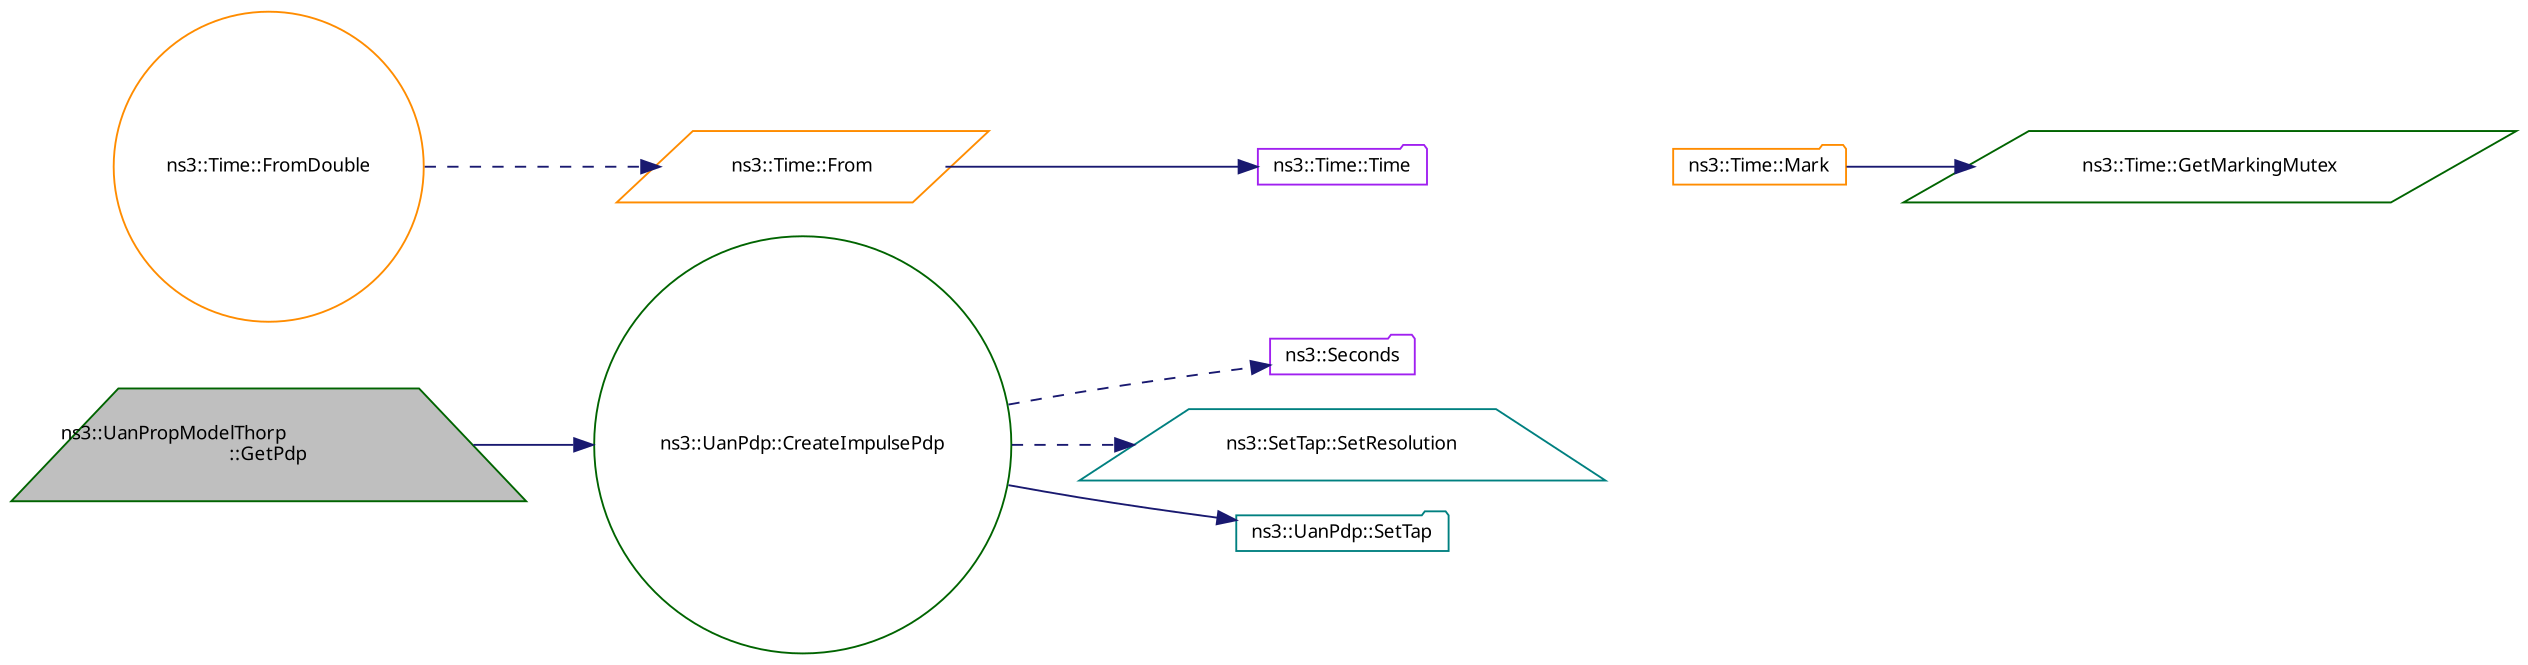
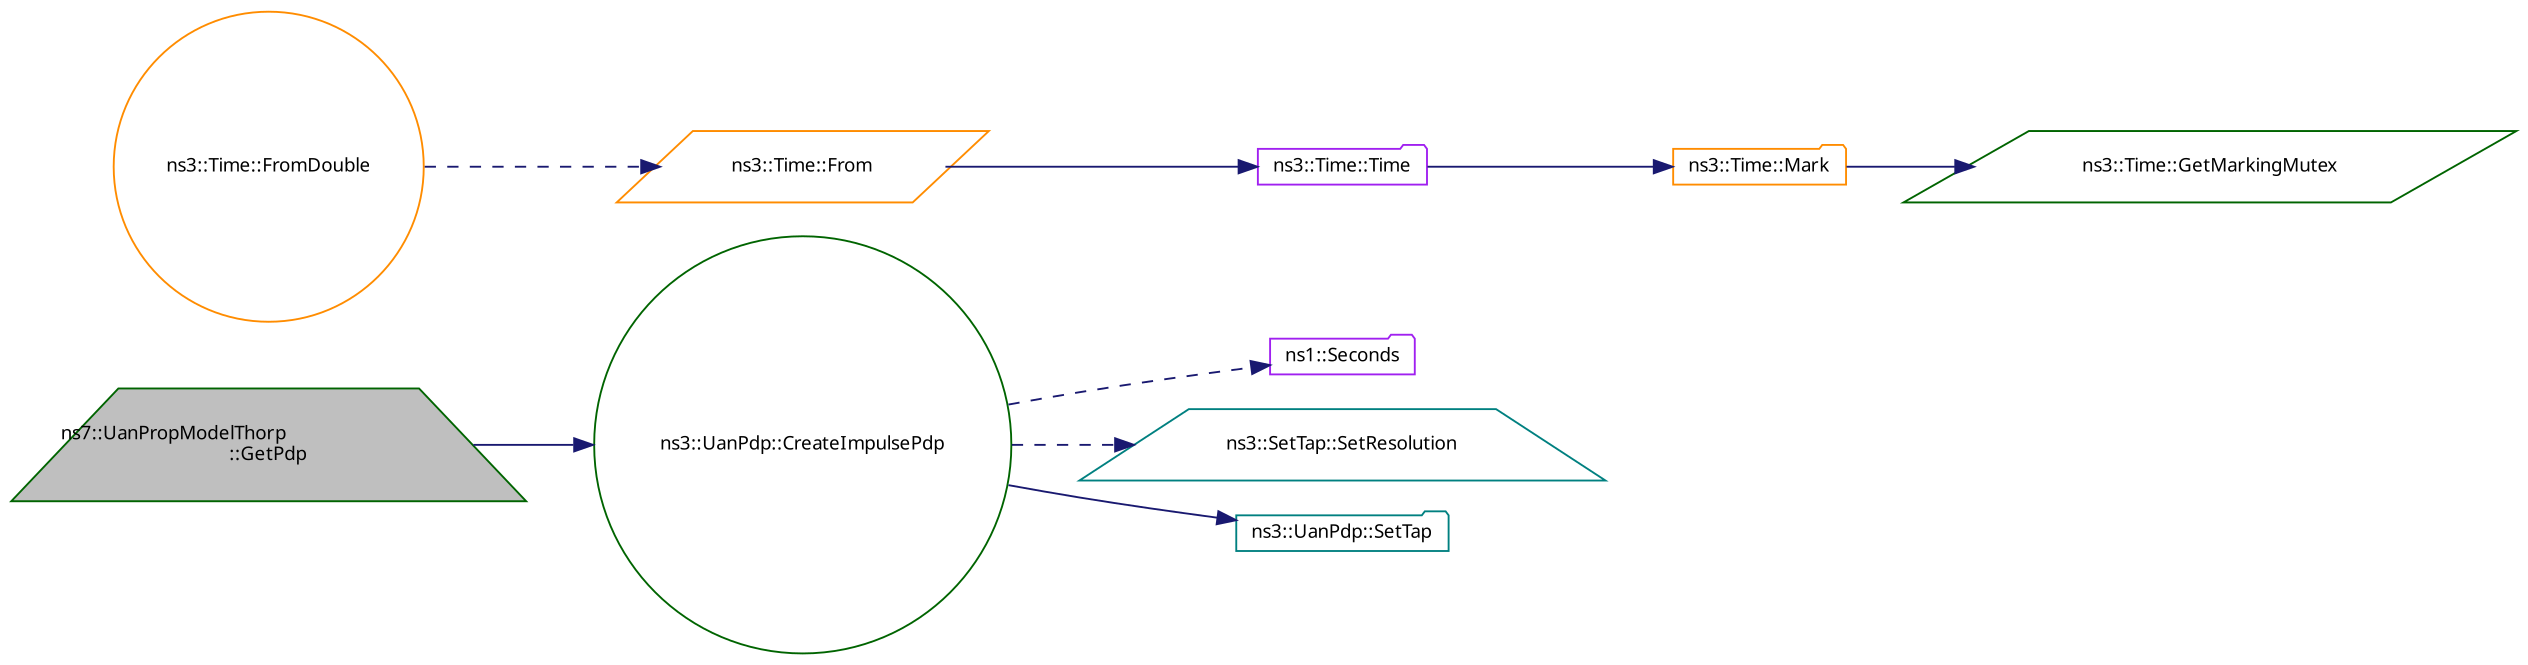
edge "ns3::Time::Time" -> "ns3::Time::Mark": added
node "ns3::Seconds": label "ns3::Seconds" -> "ns1::Seconds"
node "ns3::UanPropModelThorp ::GetPdp": label "ns3::UanPropModelThorp ::GetPdp" -> "ns7::UanPropModelThorp ::GetPdp"
